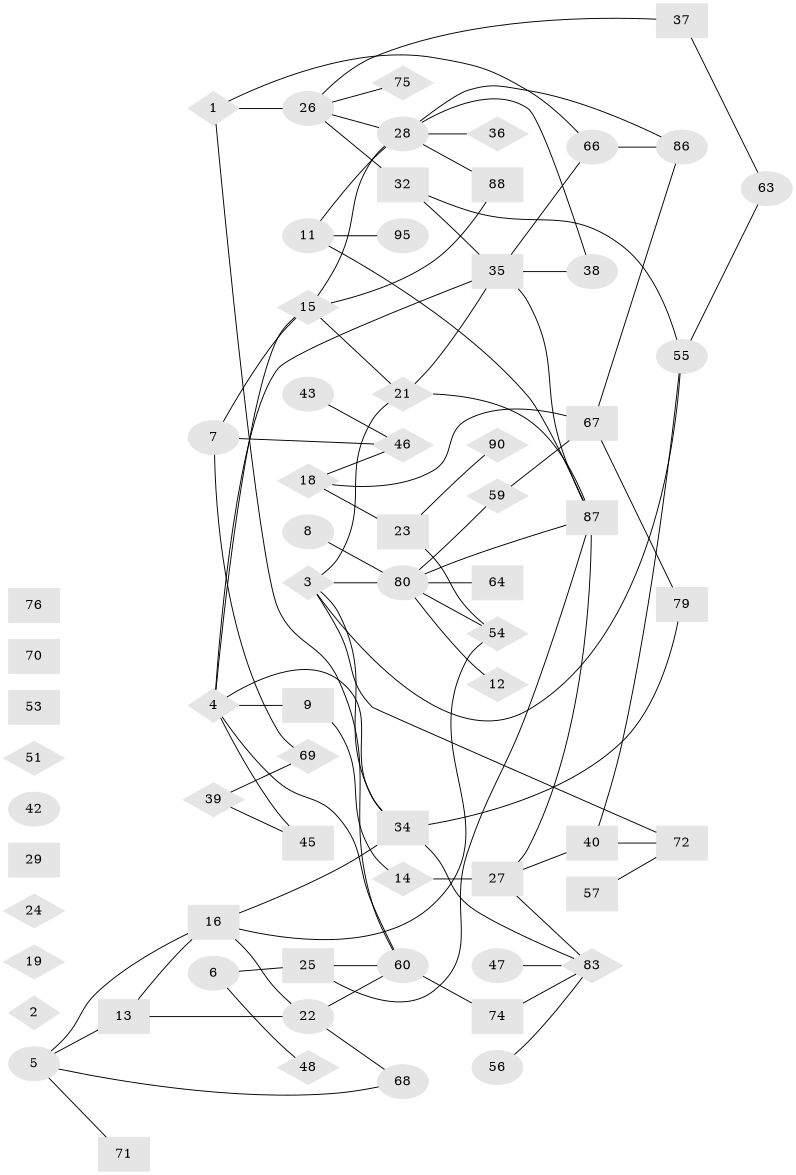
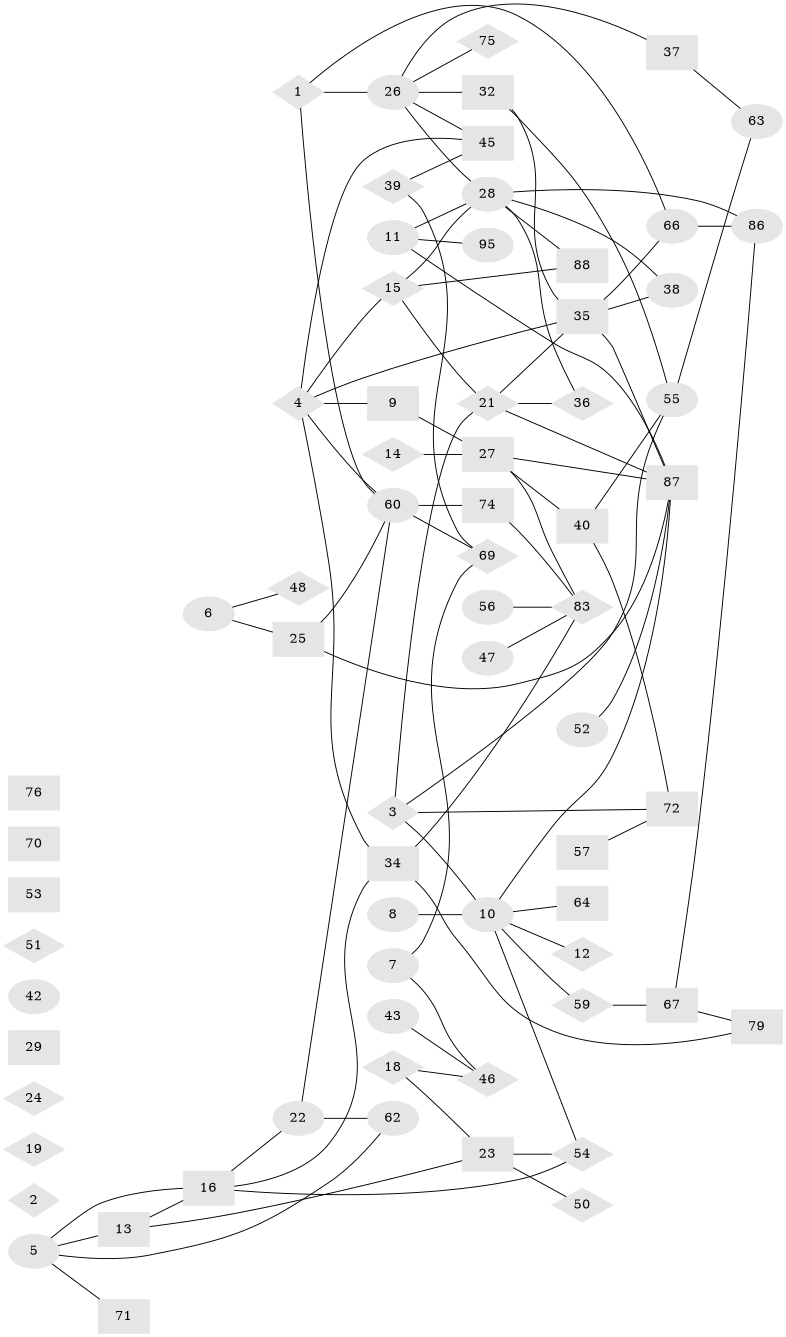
edge "26" -- "45": added
edge "15" -- "7": removed
edge "21" -- "36": added
node "90": label "90" -> "50"
edge "67" -- "18": removed
edge "60" -- "69": added
node "80": label "80" -> "10"
edge "3" -- "34": removed
node "52": added
edge "9" -- "14": now "9" -- "27"
edge "13" -- "22": now "13" -- "23"
node "68": label "68" -> "62"
